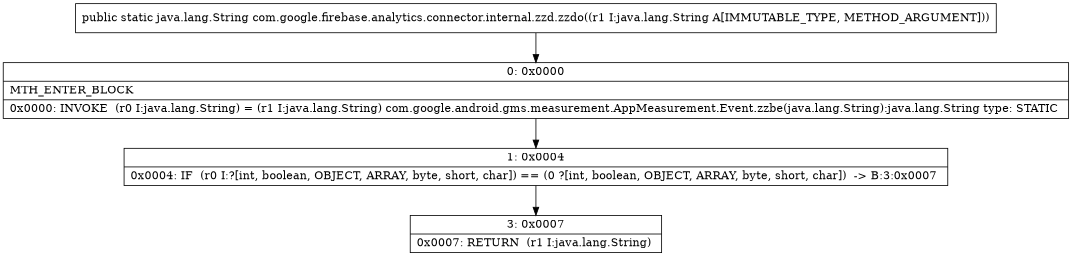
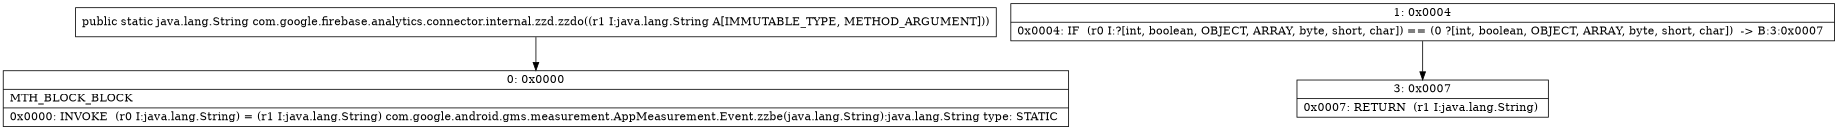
node "0: 0x0000": text "MTH_ENTER_BLOCK" -> "MTH_BLOCK_BLOCK"
edge "0: 0x0000" -> "1: 0x0004": removed
